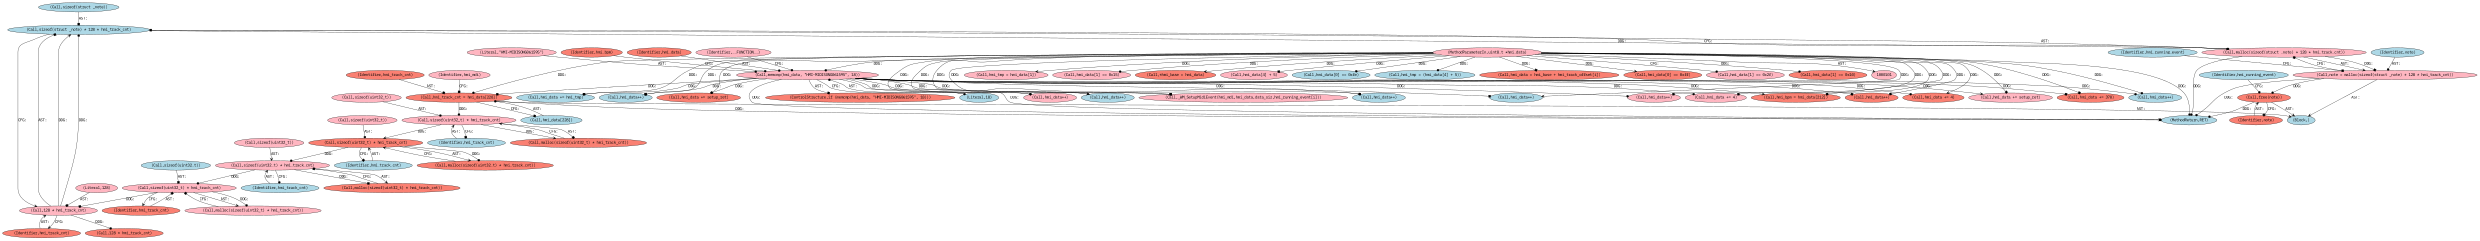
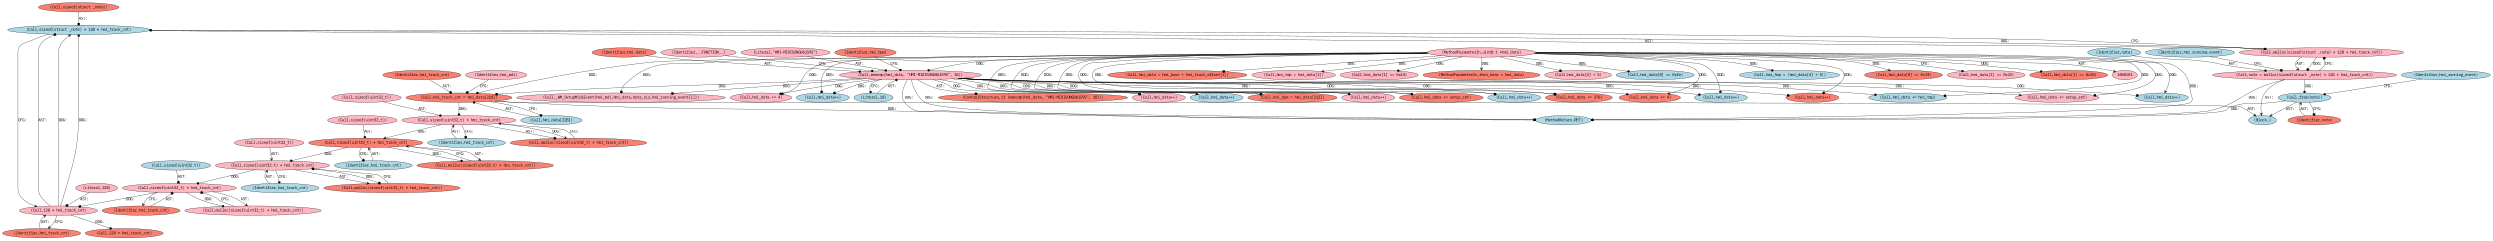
node "(Call,sizeof(struct _note))": fillcolor lightblue -> salmon
edge "(MethodParameterIn,uint8_t *hmi_data)" -> "(Call,hmi_data += 370)": now "(Call,hmi_data = hmi_base + hmi_track_offset[i])" -> "(Call,hmi_data += 370)"
edge "(Call,malloc(sizeof(struct _note) * 128 * hmi_track_cnt))" -> "(MethodReturn,RET)": removed, label "DDG:"
node "(Call,*hmi_base = hmi_data)": label "(Call,*hmi_base = hmi_data)" -> "(MethodParameterIn,*hmi_base = hmi_data)"
node "(Call,free(note))": fillcolor salmon -> lightblue
